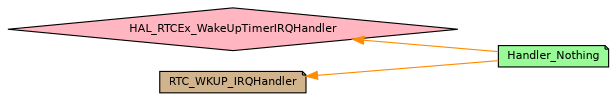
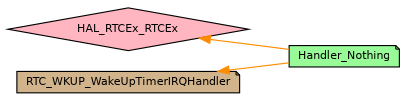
node "HAL_RTCEx_WakeUpTimerIRQHandler": label "HAL_RTCEx_WakeUpTimerIRQHandler" -> "HAL_RTCEx_RTCEx"
node "RTC_WKUP_IRQHandler": label "RTC_WKUP_IRQHandler" -> "RTC_WKUP_WakeUpTimerIRQHandler"
